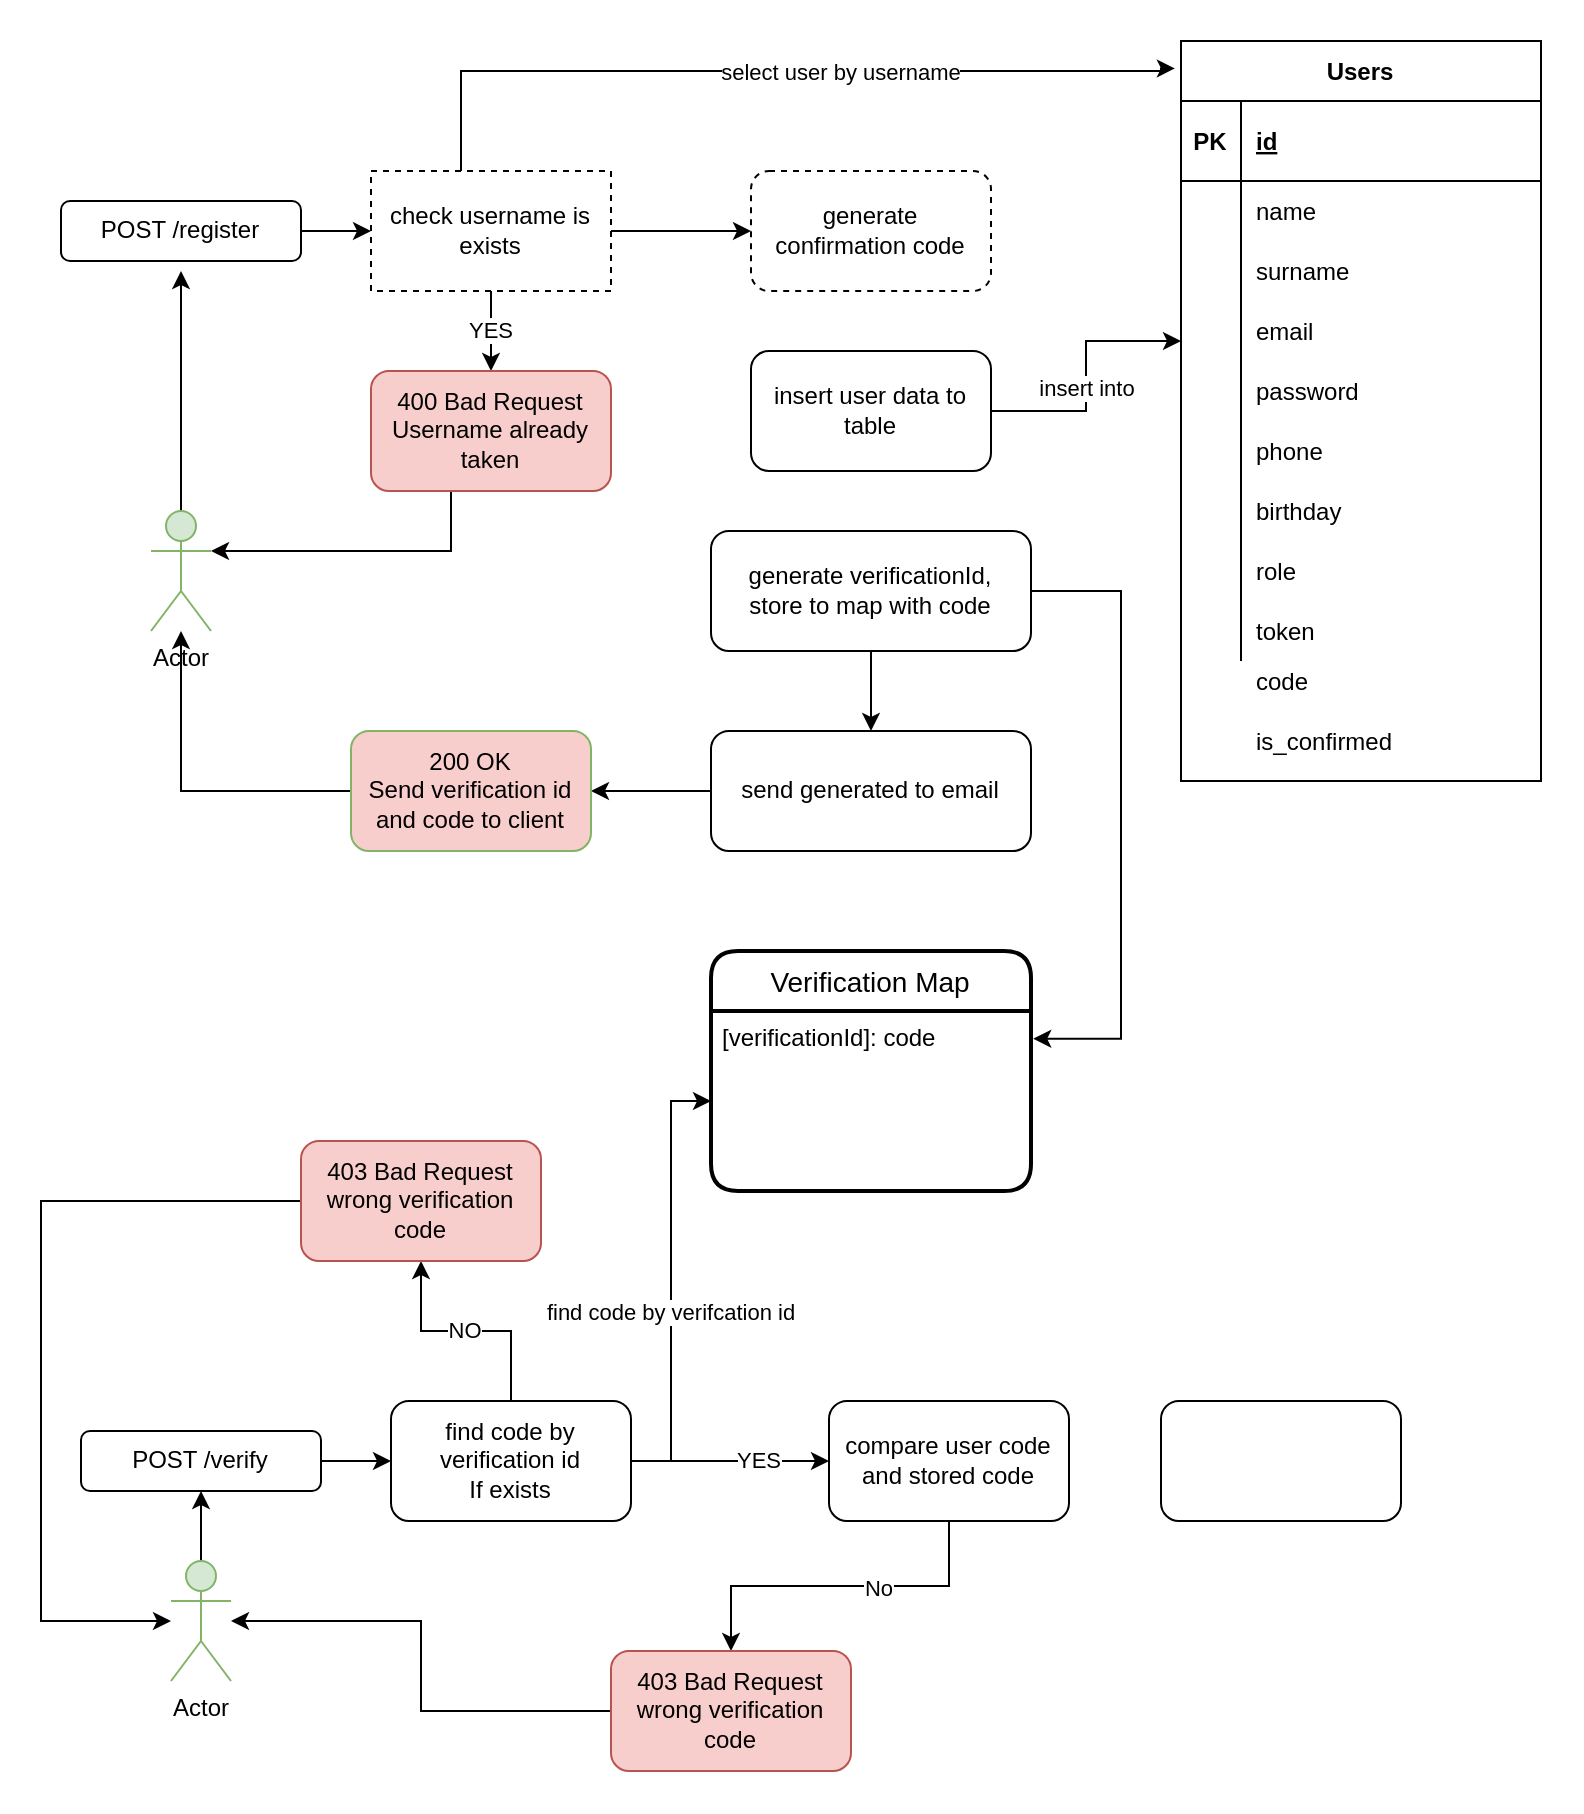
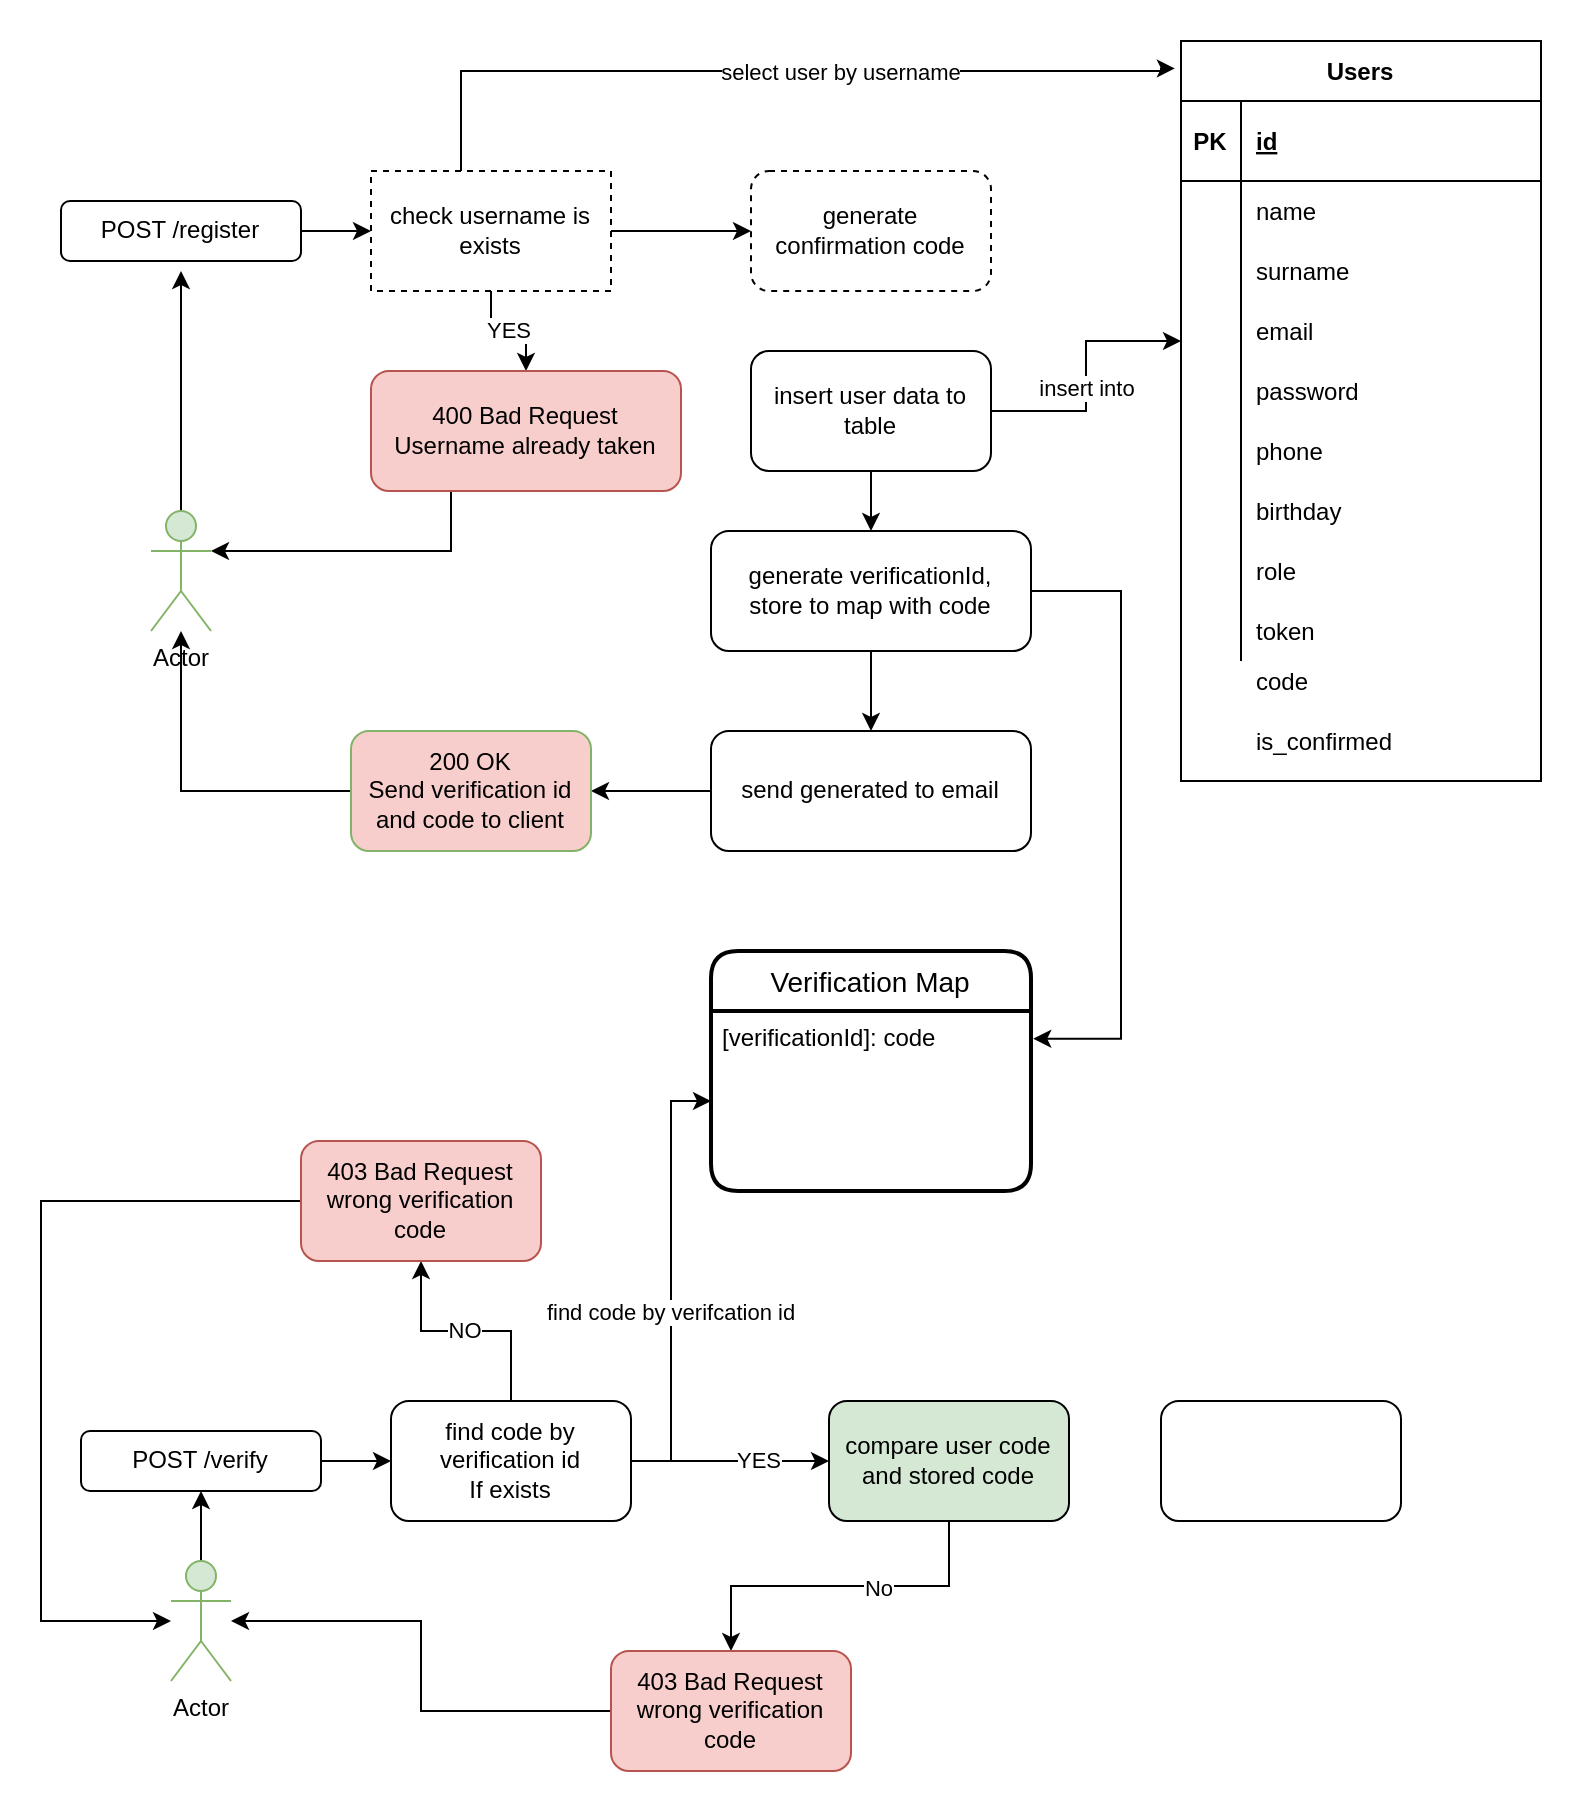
node "400 Bad Request Username already taken": size 240x120 -> 310x120
edge "insert user data to table" -> "generate verificationId, store to map with code": added
node "compare user code and stored code": fillcolor #ffffff -> #d5e8d4
